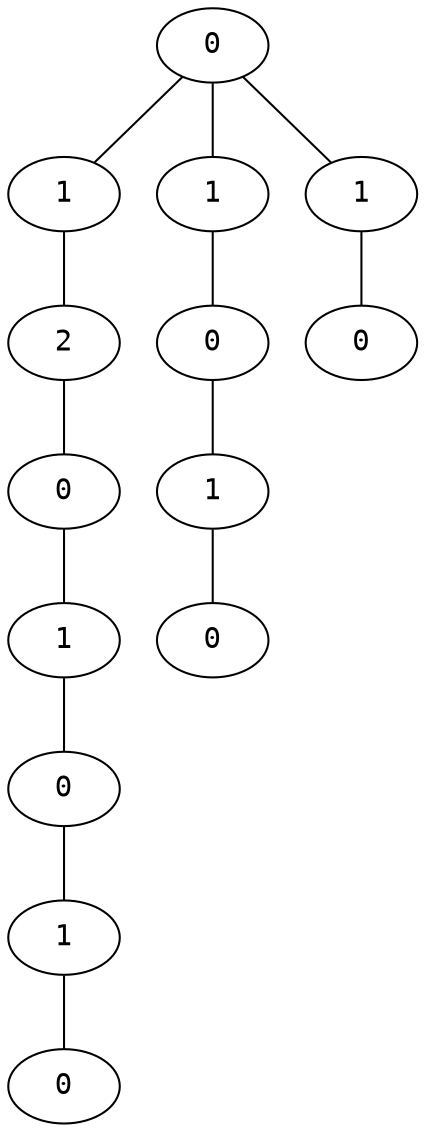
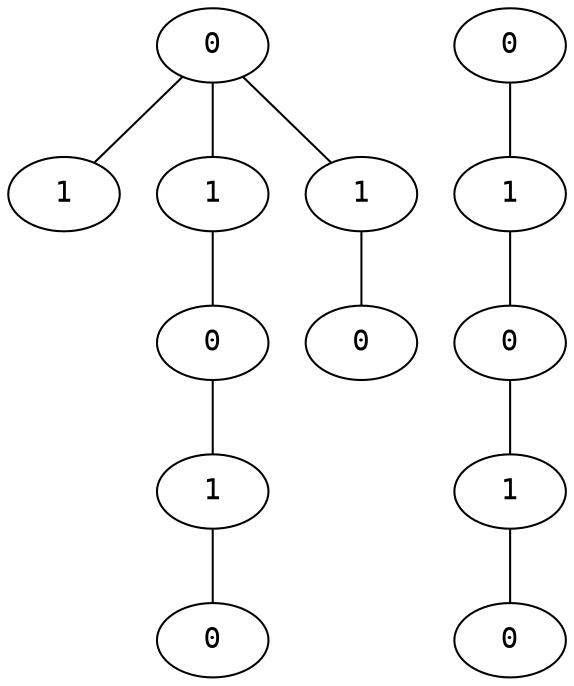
node "2": removed
